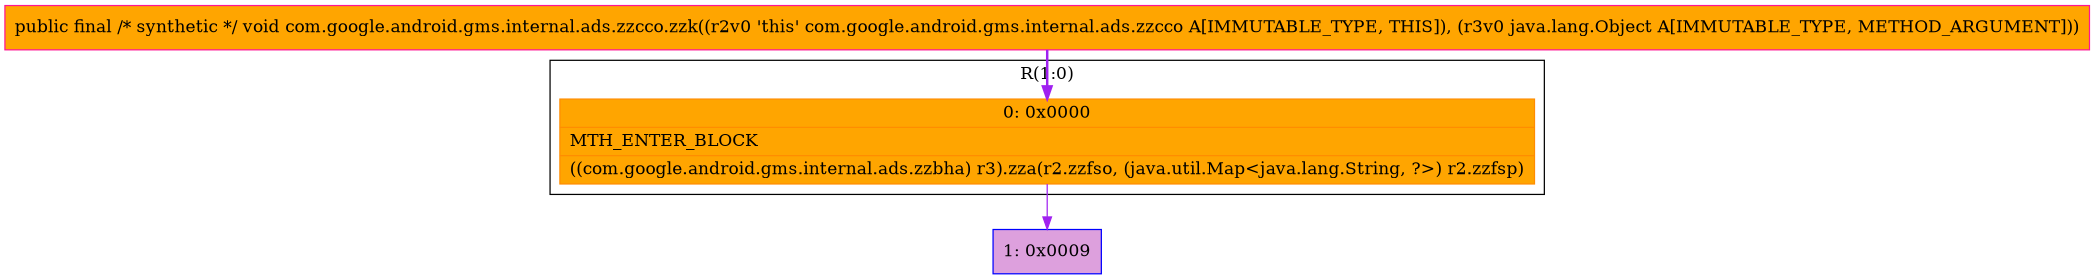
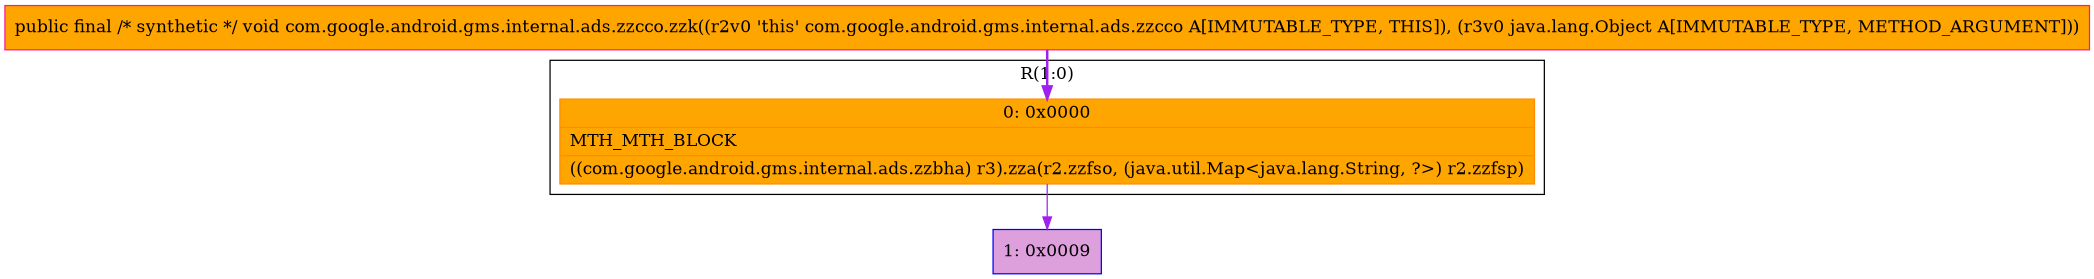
node "0: 0x0000": text "MTH_ENTER_BLOCK" -> "MTH_MTH_BLOCK"
